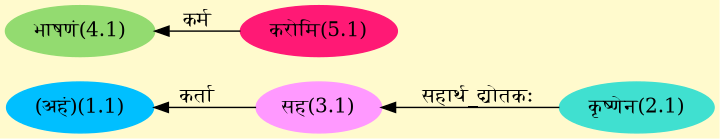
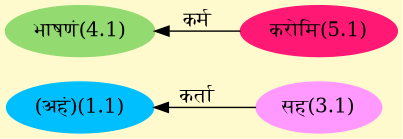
node "कृष्णेन(2.1)": removed
